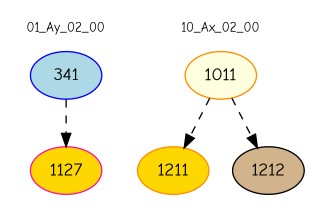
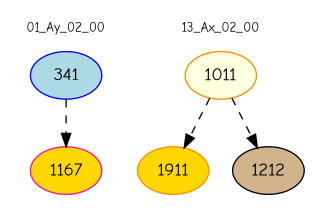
cluster "10_Ax_02_00": label "10_Ax_02_00" -> "13_Ax_02_00"
node "1127": label "1127" -> "1167"
node "1211": label "1211" -> "1911"
